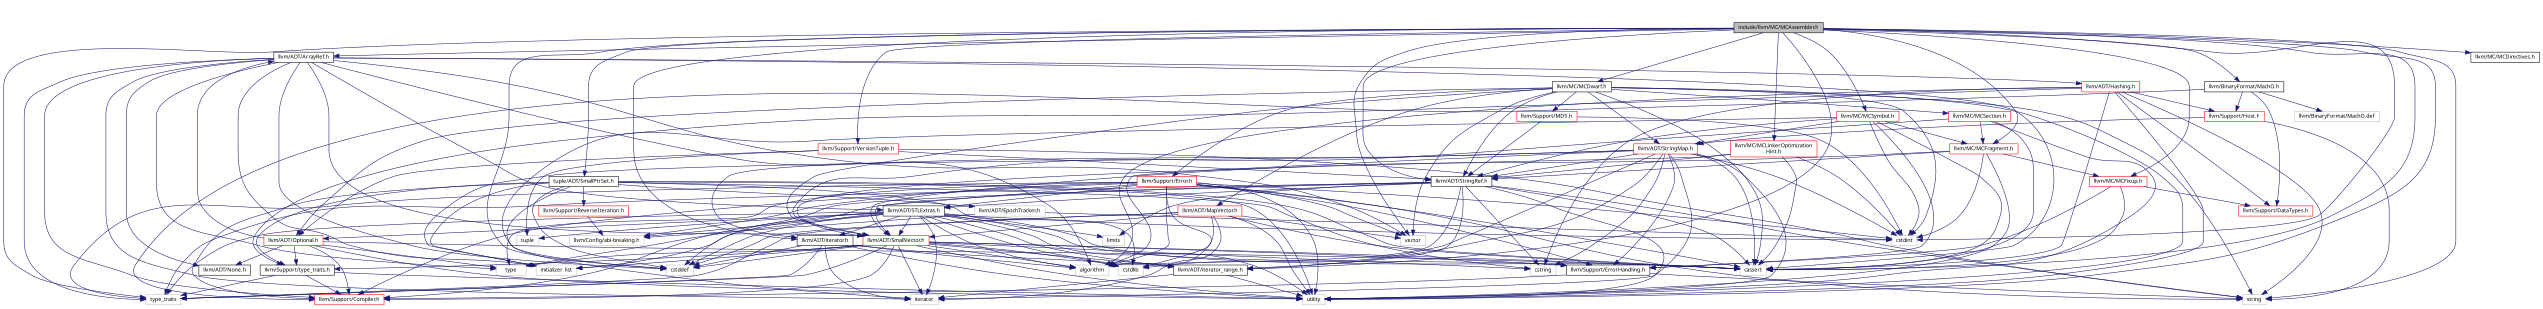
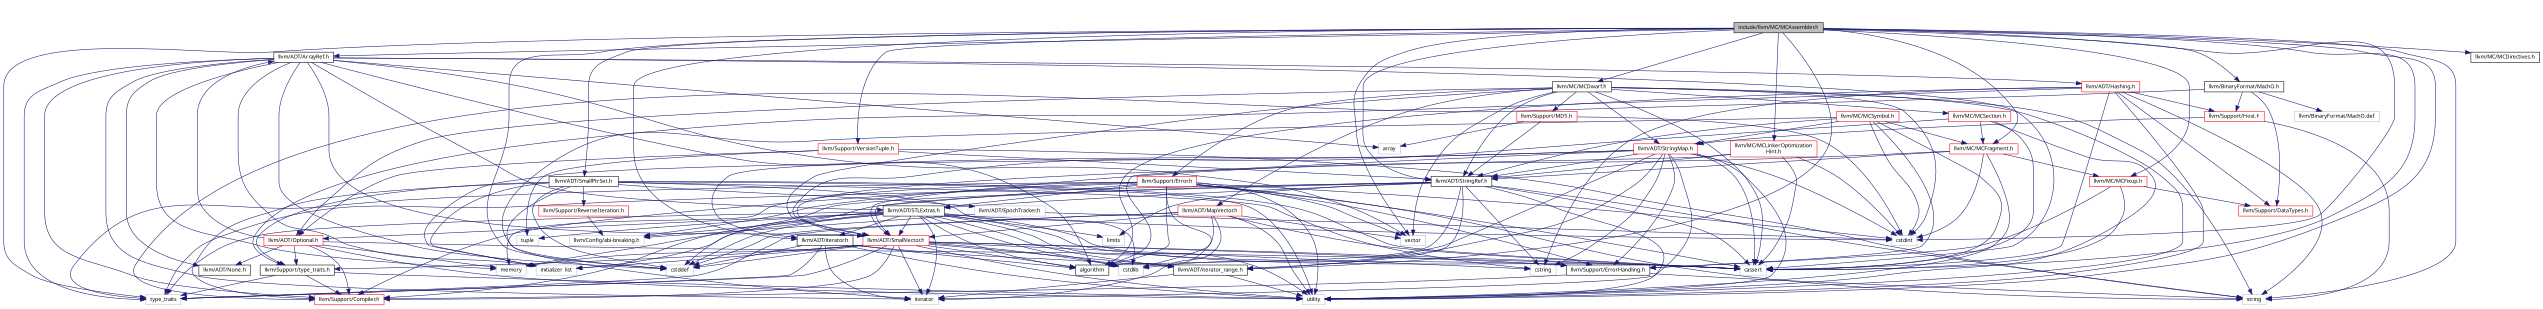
edge "include/llvm/MC/MCAssembler.h" -> "llvm/MC/MCSymbol.h": removed
node "array": added
node "tuple/ADT/SmallPtrSet.h": label "tuple/ADT/SmallPtrSet.h" -> "llvm/ADT/SmallPtrSet.h"
node "type": label "type" -> "memory"
node "algorithm": color grey75 -> black
